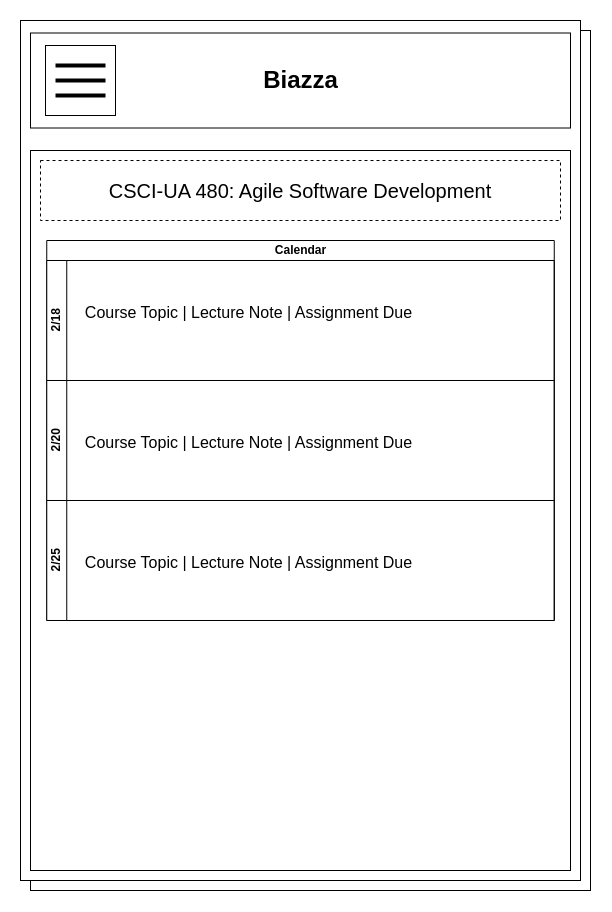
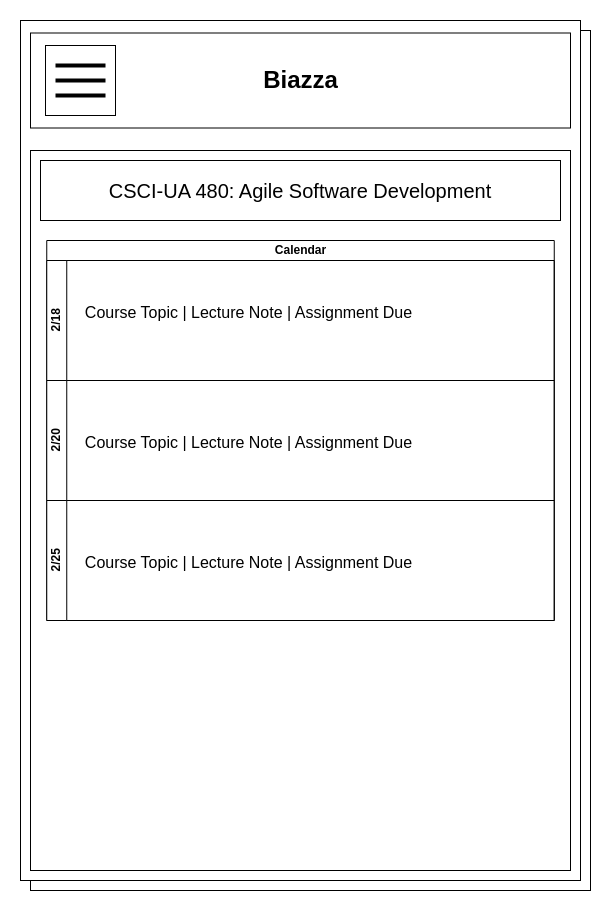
node "CSCI-UA 480: Agile Software Development": style dashed -> solid
